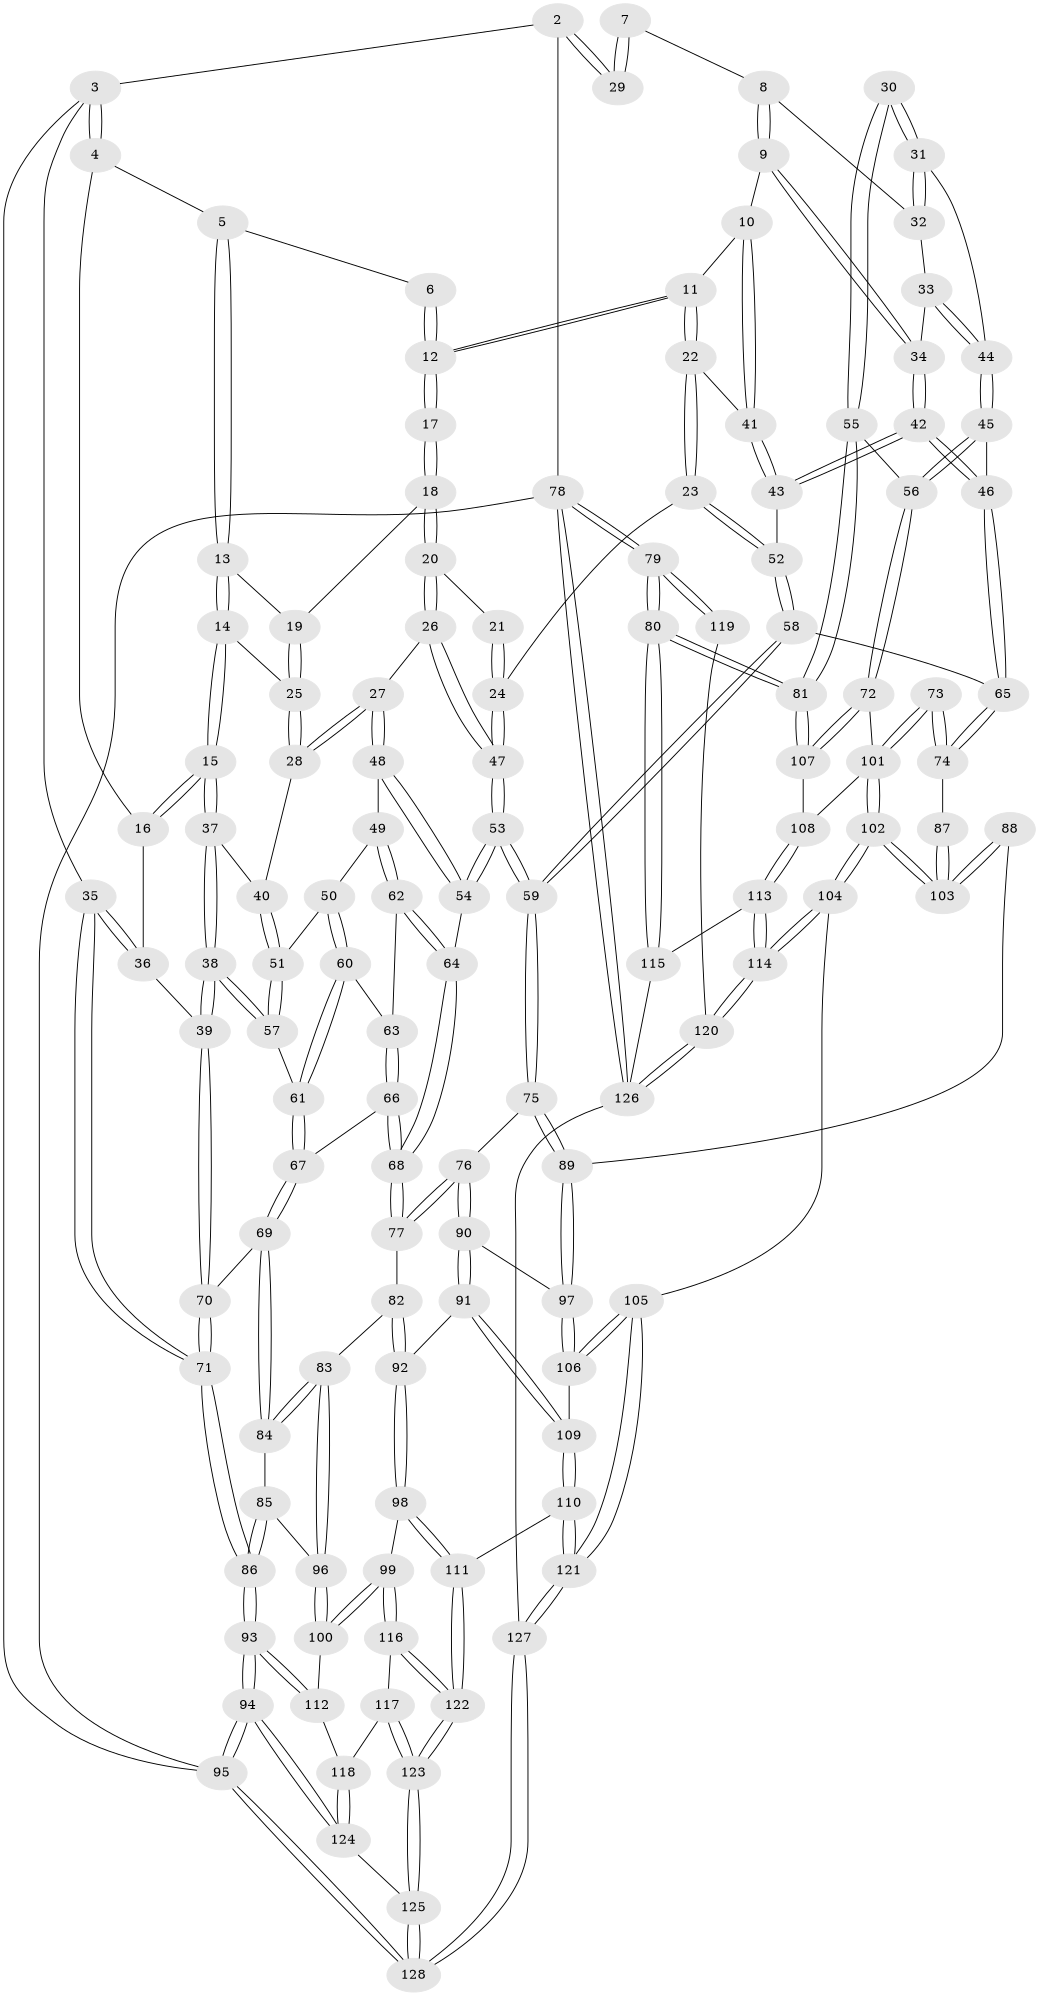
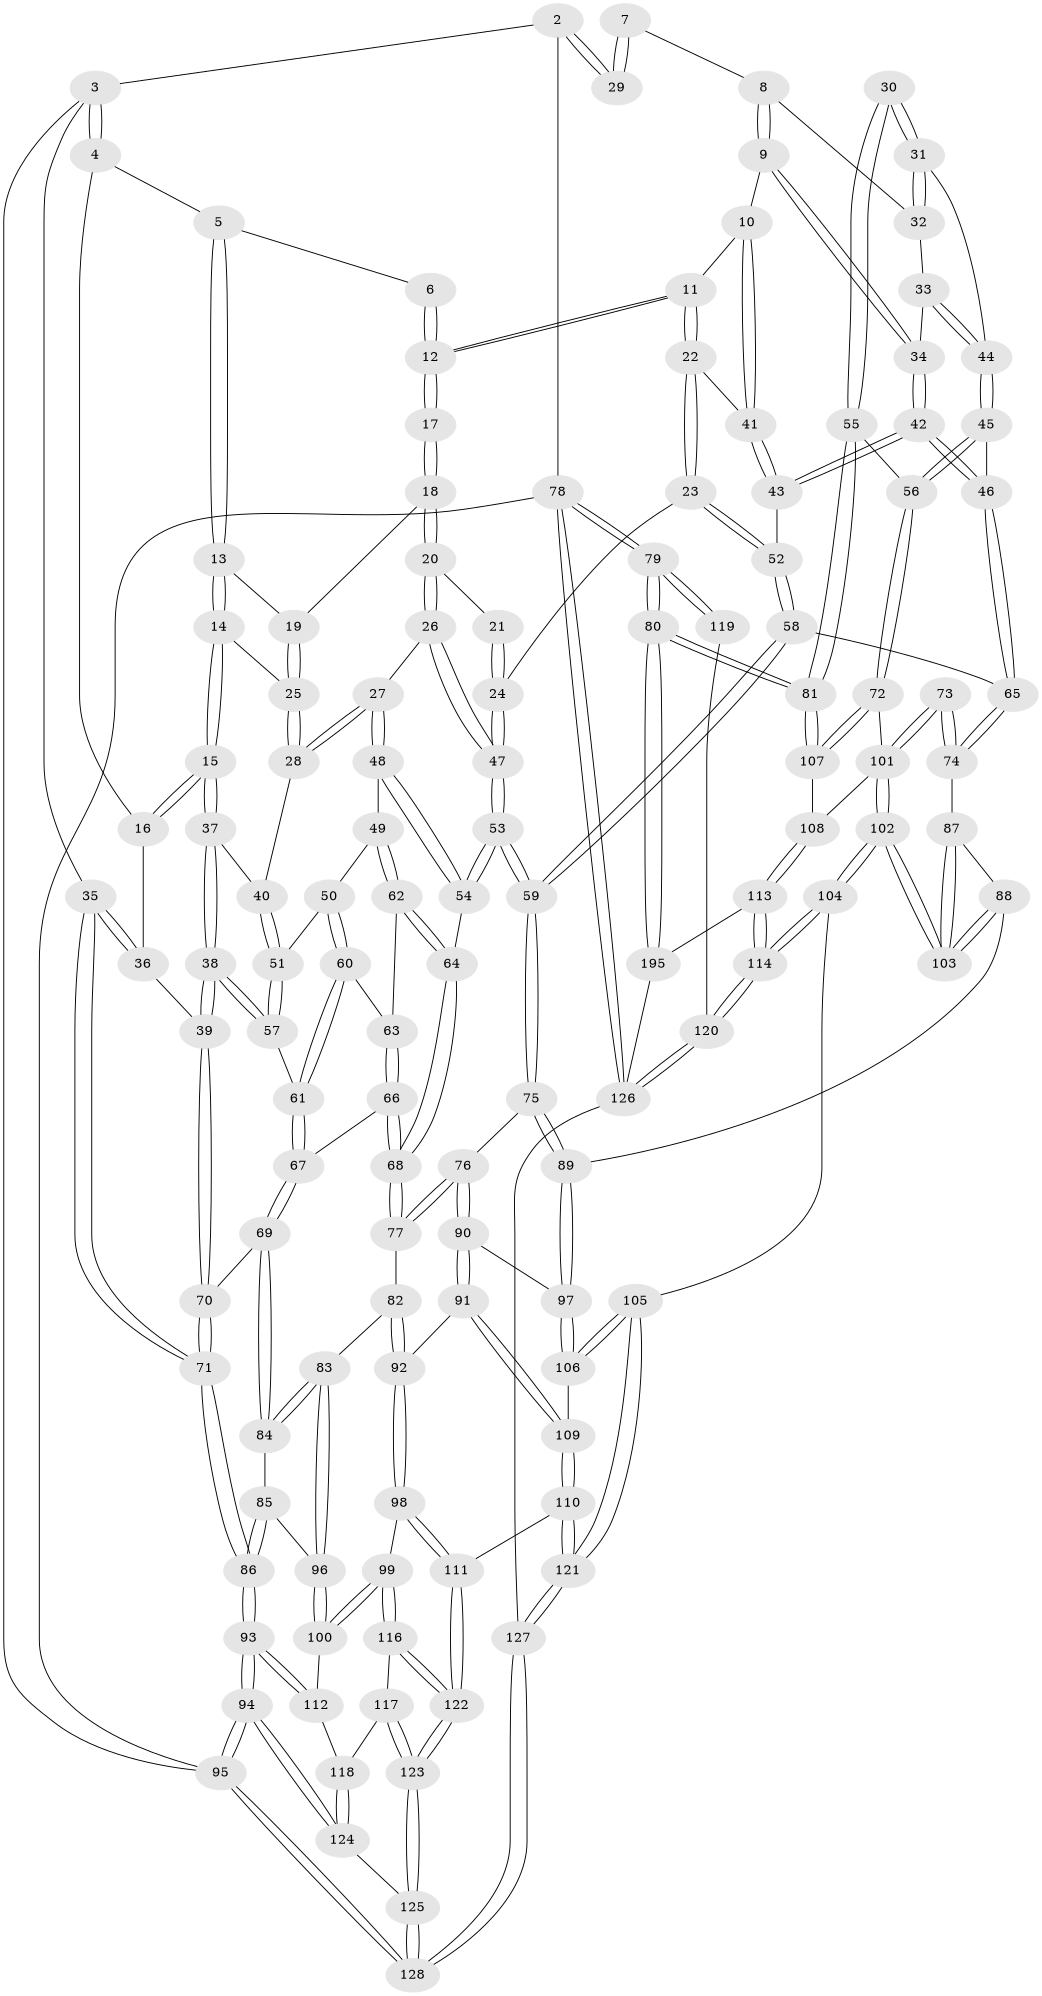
edge "87" -- "88": added
node "115": label "115" -> "195"
